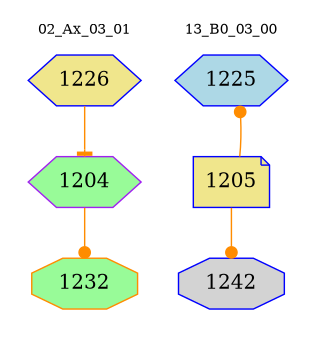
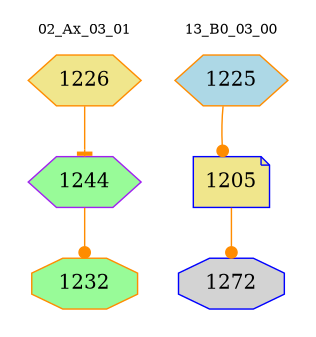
node "1226": color blue -> darkorange
node "1225": color blue -> darkorange
edge "1205" -> "1225": reversed
node "1204": label "1204" -> "1244"
node "1242": label "1242" -> "1272"
